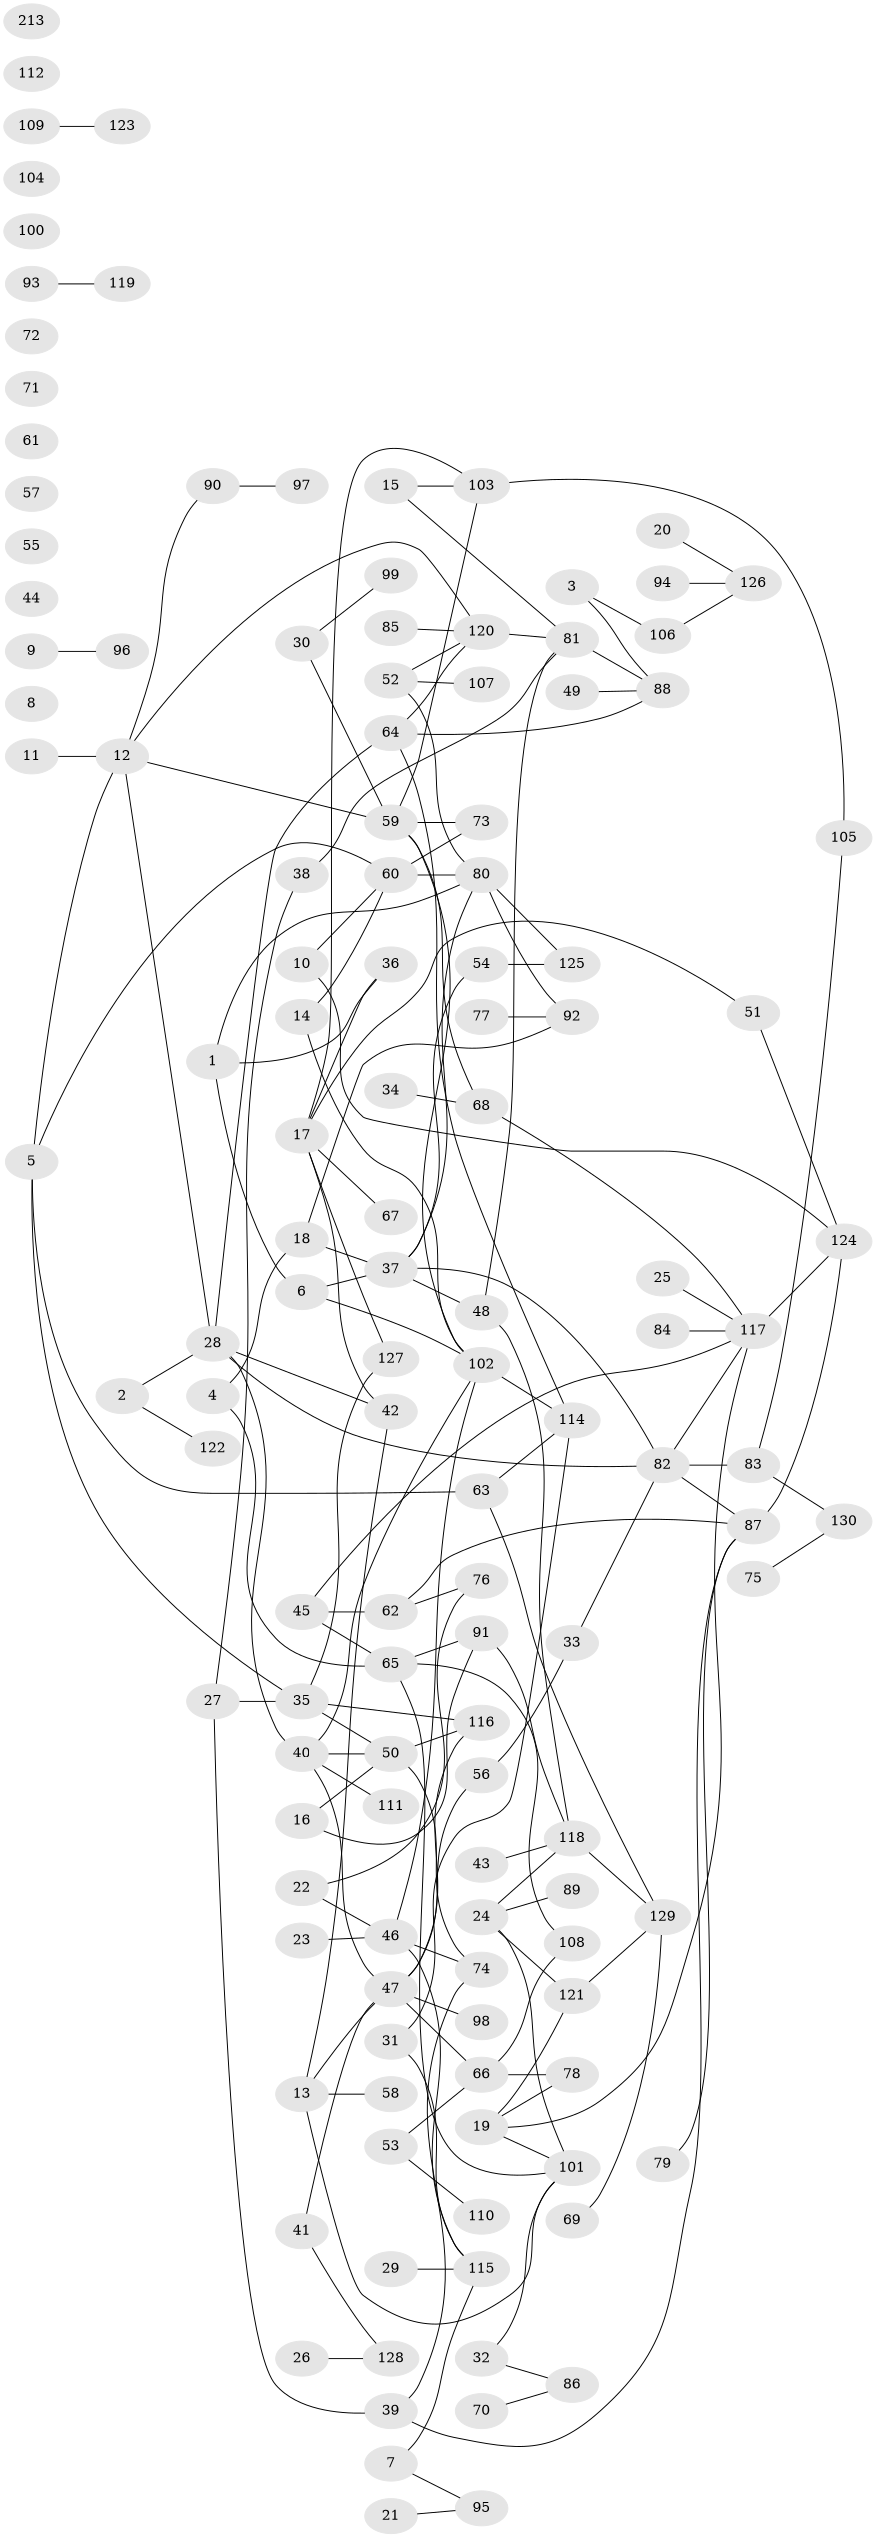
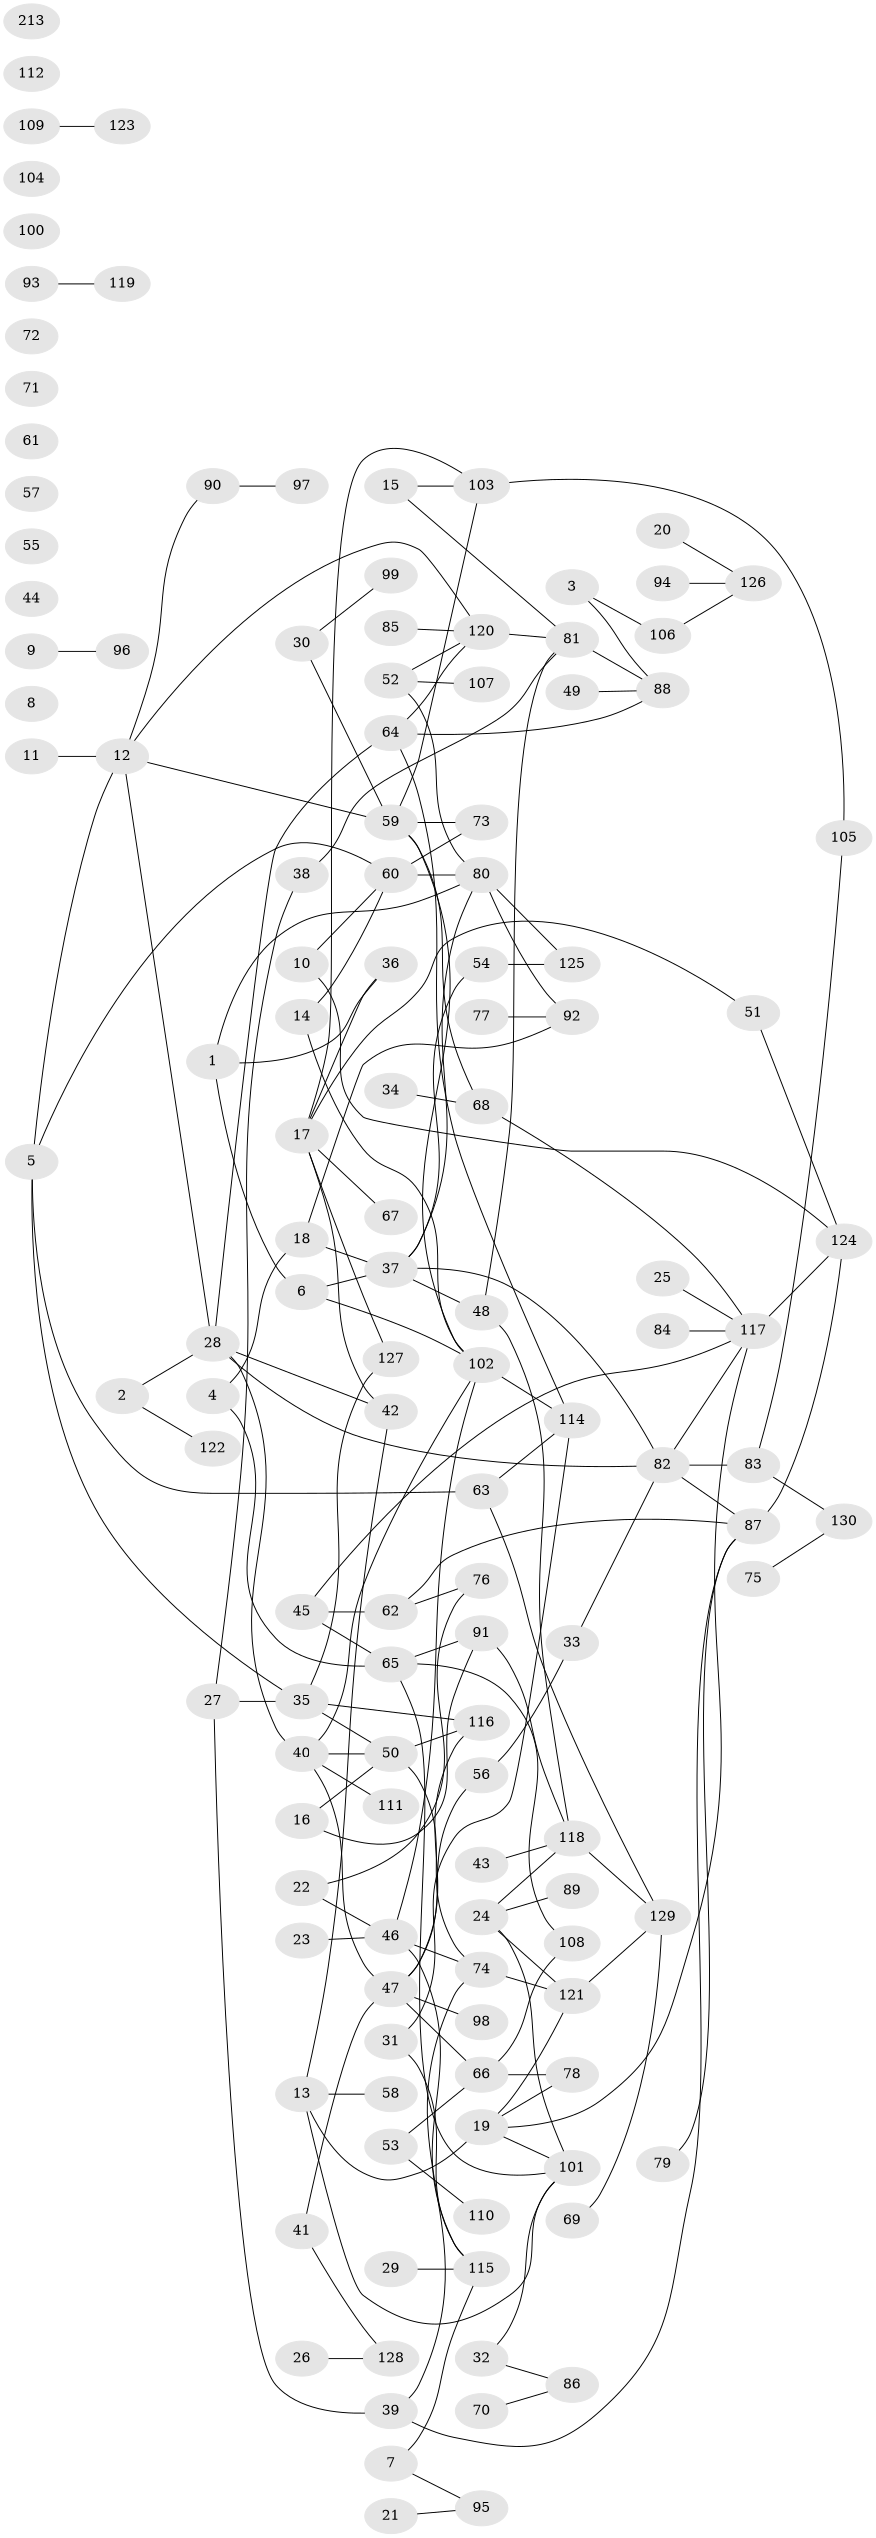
edge "74" -- "121": added
edge "47" -- "13": now "19" -- "13"
